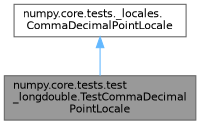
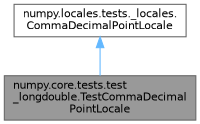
node "numpy.core.tests._locales. CommaDecimalPointLocale": label "numpy.core.tests._locales. CommaDecimalPointLocale" -> "numpy.locales.tests._locales. CommaDecimalPointLocale"
